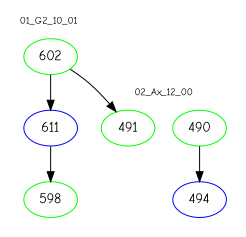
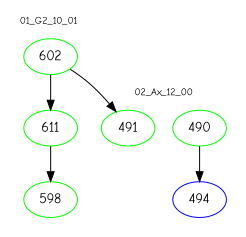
node "611": color blue -> green
